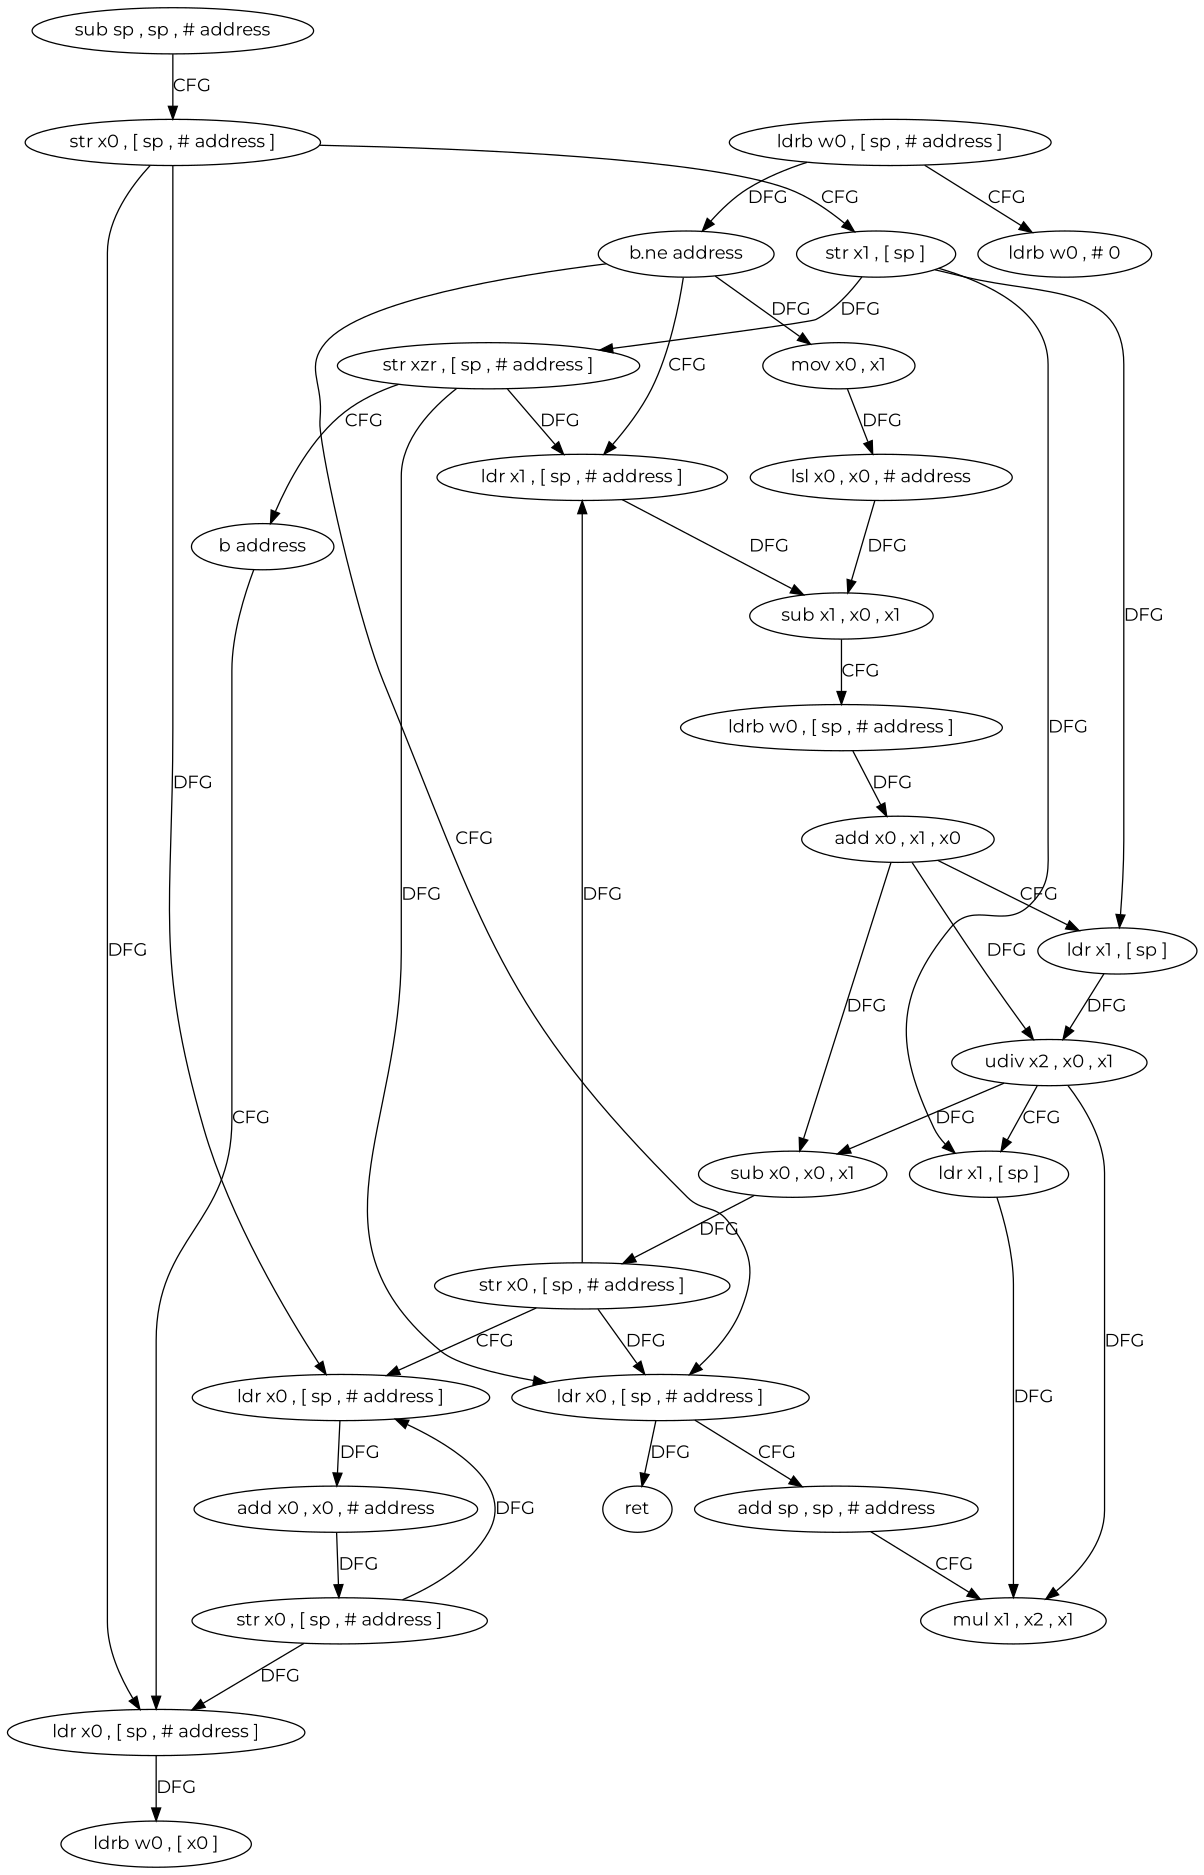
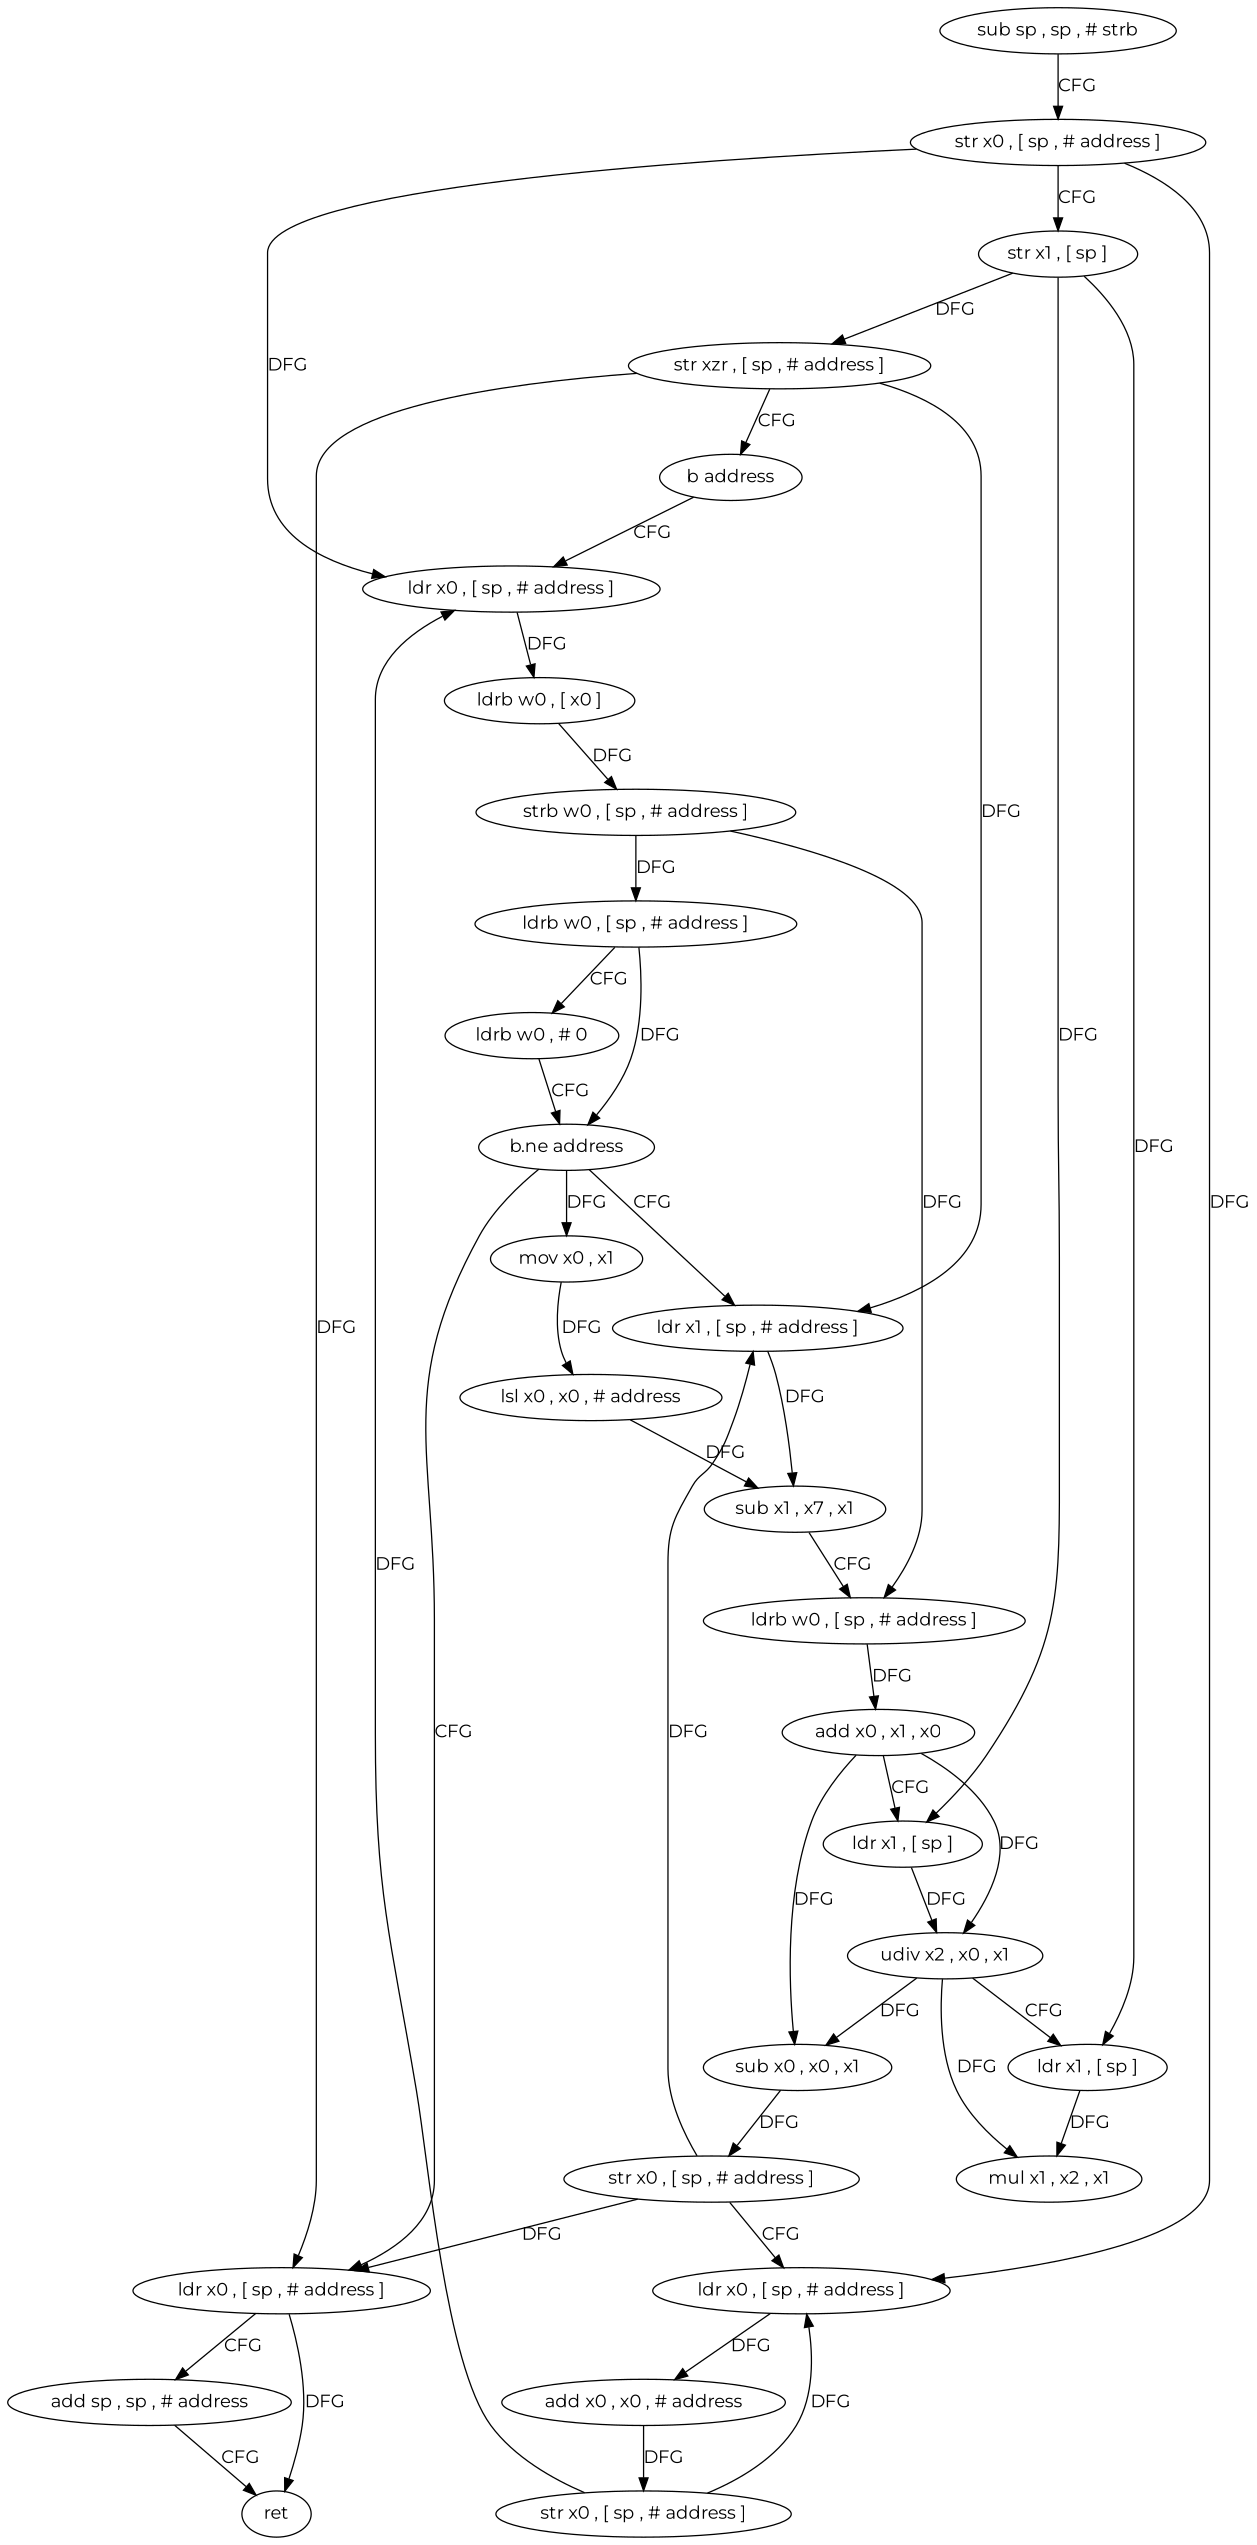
node "sub sp , sp , # address": label "sub sp , sp , # address" -> "sub sp , sp , # strb"
node "sub x1 , x0 , x1": label "sub x1 , x0 , x1" -> "sub x1 , x7 , x1"
node "strb w0 , [ sp , # address ]": added
edge "ldrb w0 , # 0" -> "b.ne address": added, label "CFG"
edge "add sp , sp , # address" -> "mul x1 , x2 , x1": now "add sp , sp , # address" -> "ret"
